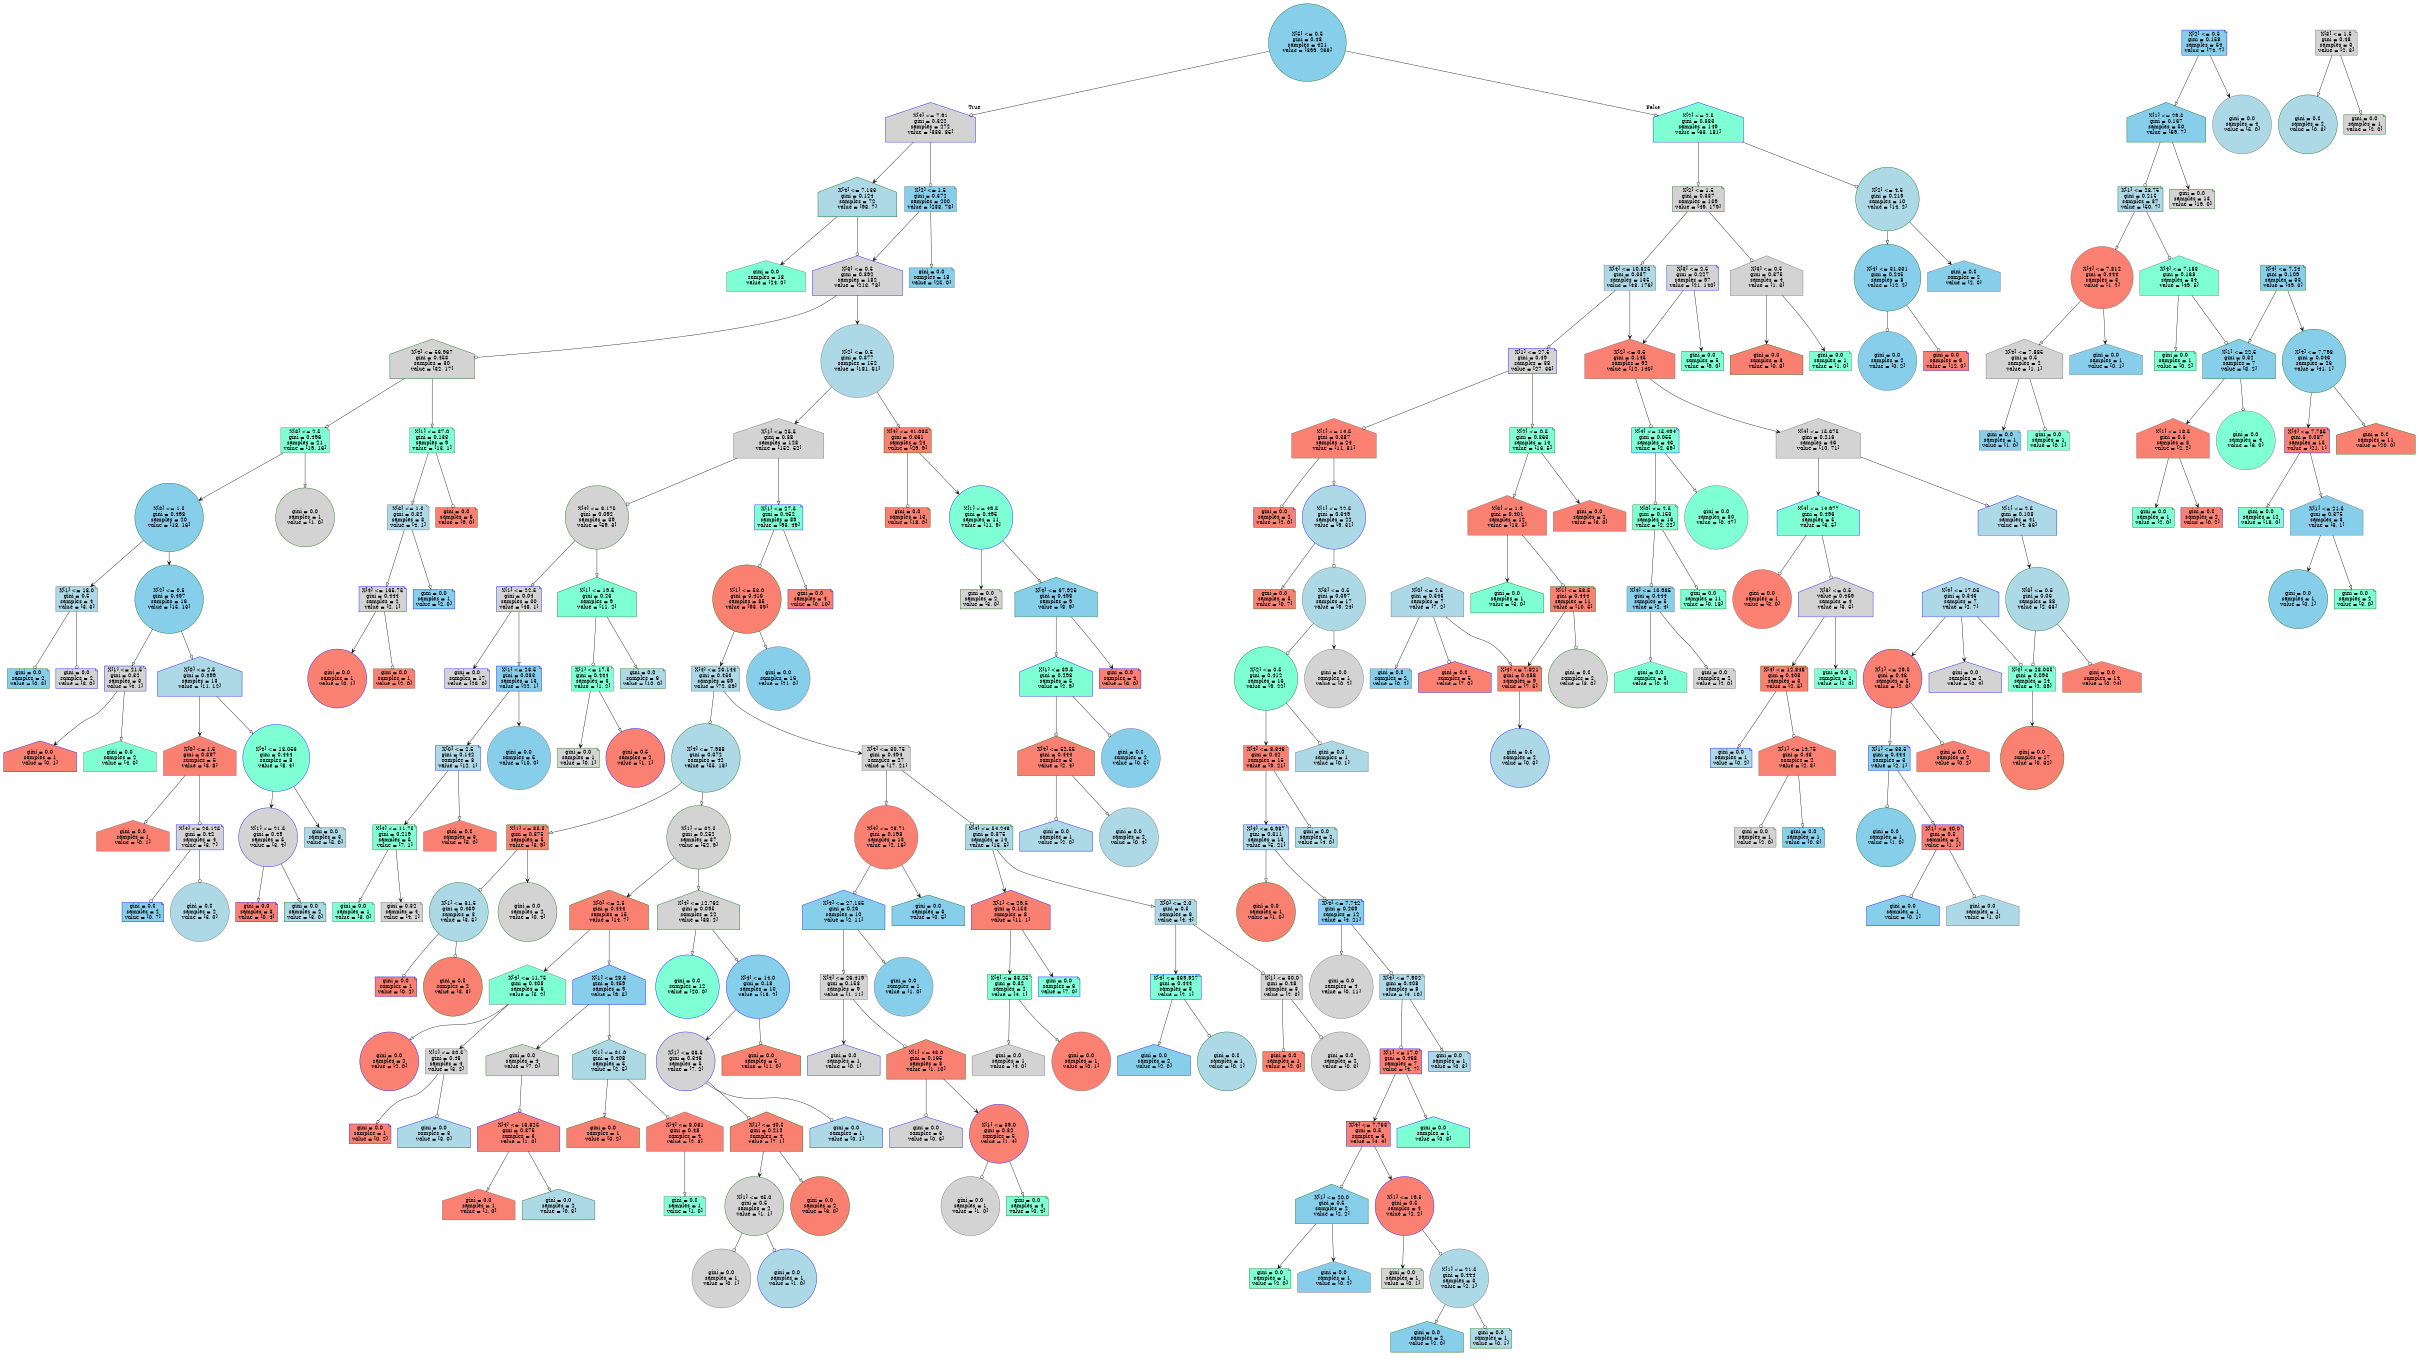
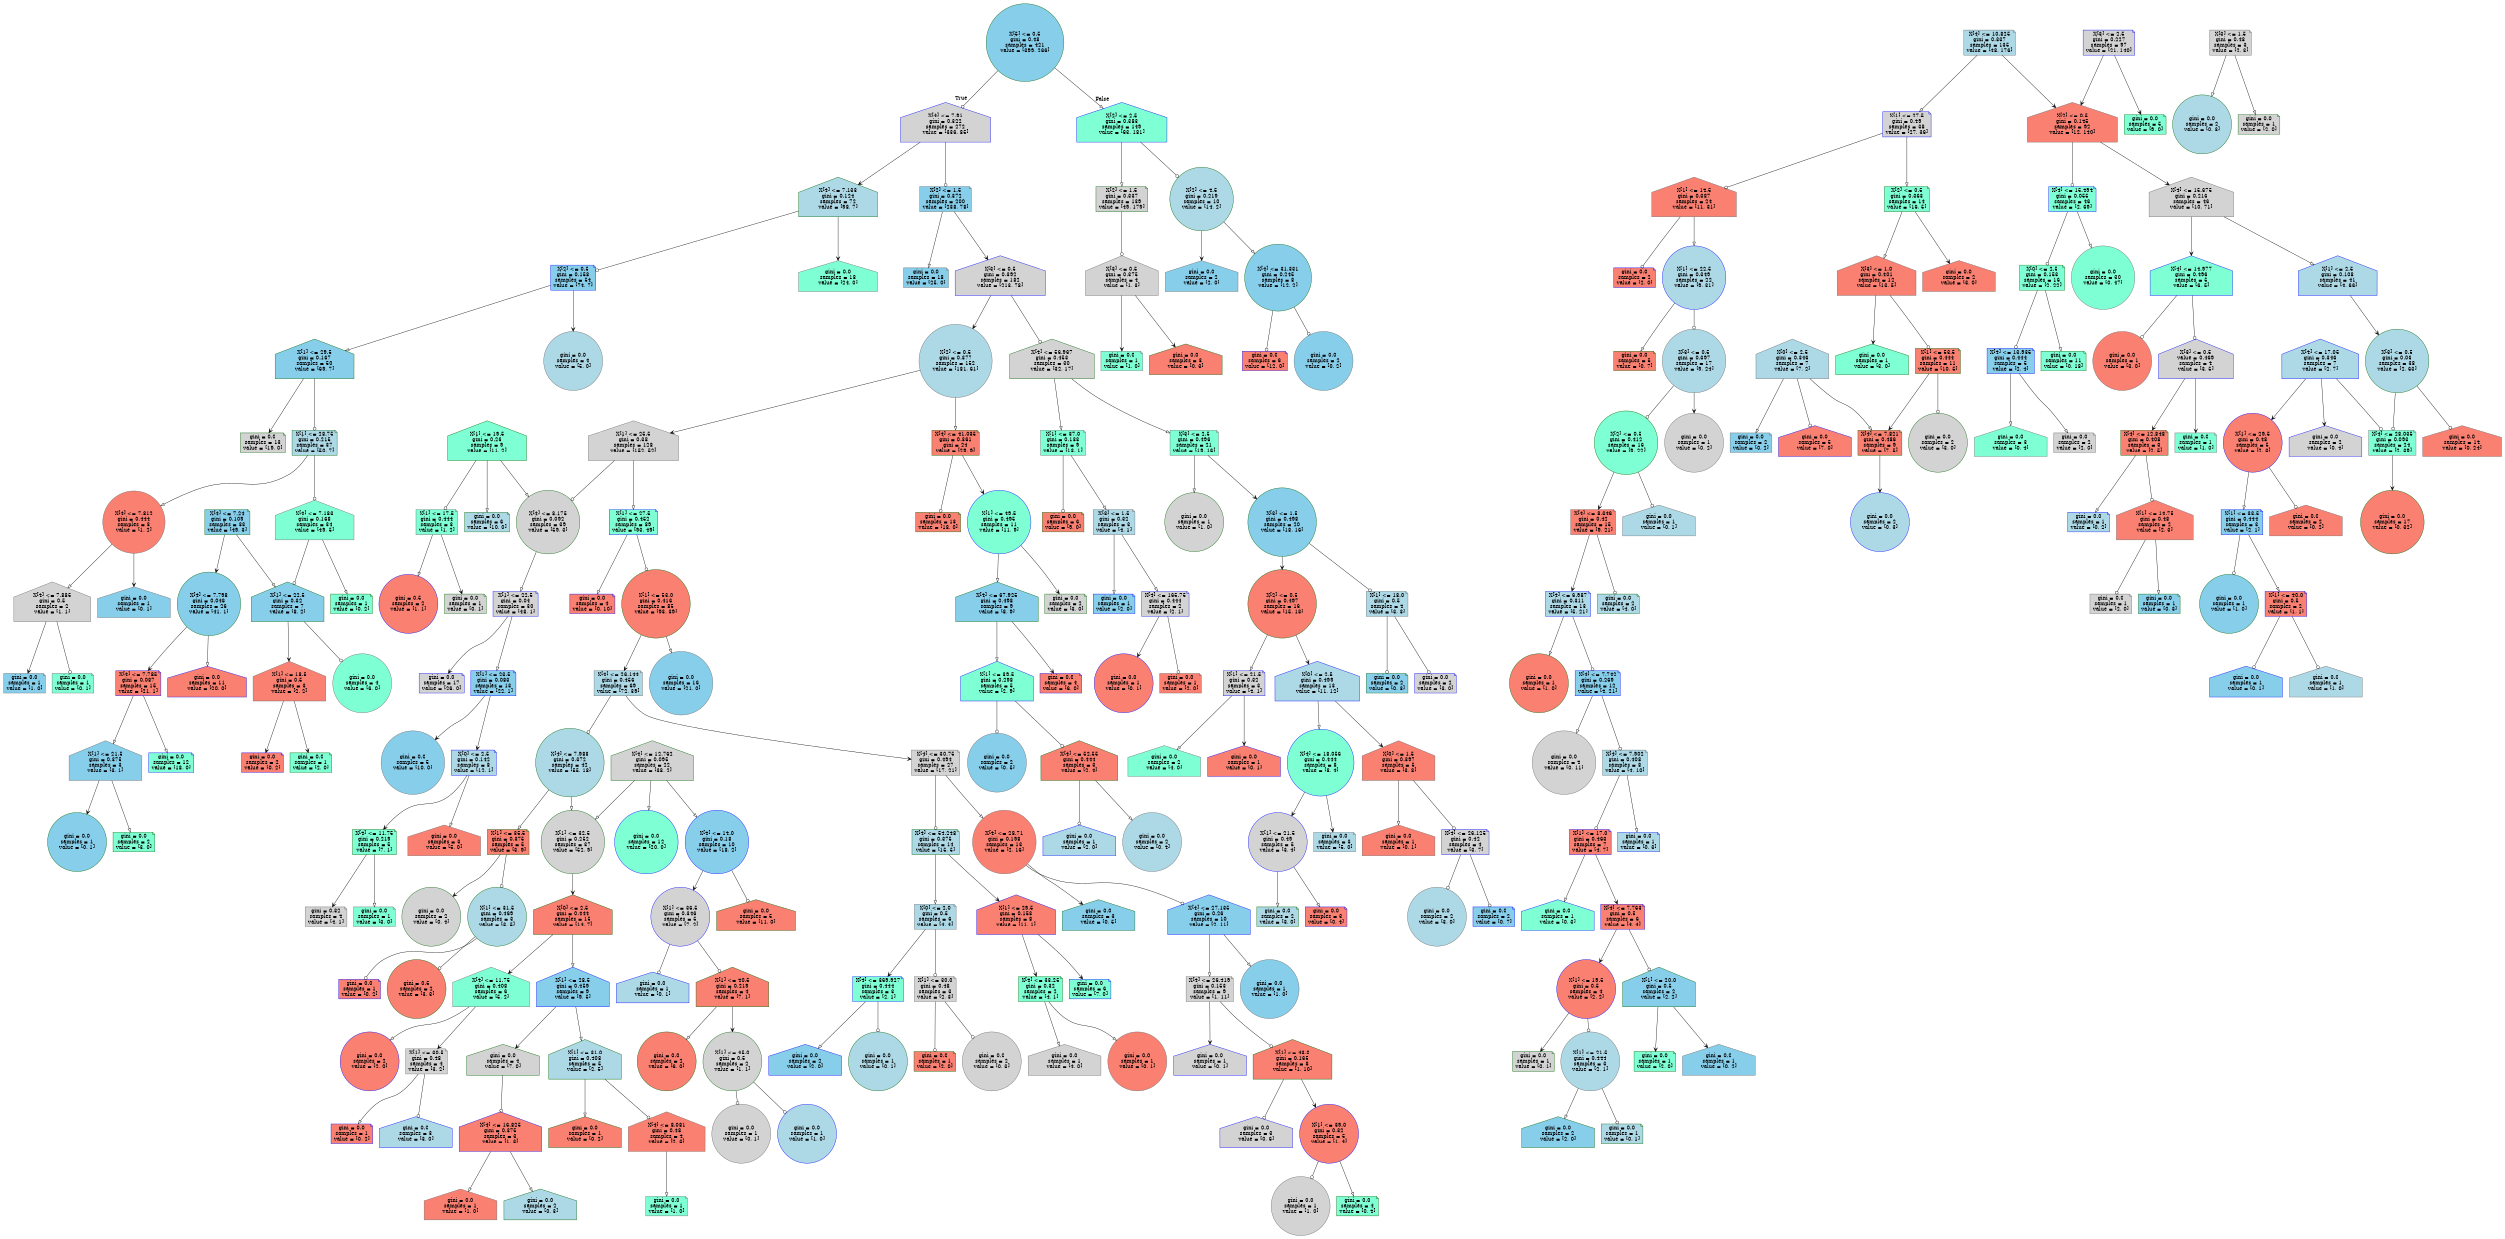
edge "X[4] <= 7.133 gini = 0.124 samples = 72 value = [98, 7]" -> "X[3] <= 0.5 gini = 0.392 samples = 182 value = [213, 78]": now "X[4] <= 7.133 gini = 0.124 samples = 72 value = [98, 7]" -> "X[2] <= 0.5 gini = 0.158 samples = 54 value = [74, 7]"
edge "X[2] <= 1.5 gini = 0.337 samples = 139 value = [49, 179]" -> "X[4] <= 10.825 gini = 0.337 samples = 135 value = [48, 176]": removed
node "X[4] <= 41.035 gini = 0.361 samples = 24 value = [29, 9]": label "X[4] <= 41.035 gini = 0.361 samples = 24 value = [29, 9]" -> "X[4] <= 41.035 gini = 0.361 gini = 24 value = [29, 9]"
node "gini = 0.0 samples = 11 value = [20, 0]": color darkgreen -> blue
edge "X[4] <= 8.175 gini = 0.092 samples = 39 value = [59, 3]" -> "X[1] <= 19.5 gini = 0.26 samples = 9 value = [11, 2]": reversed
edge "X[3] <= 1.5 gini = 0.498 samples = 20 value = [18, 16]" -> "X[1] <= 18.0 gini = 0.5 samples = 4 value = [3, 3]": arrowhead vee -> odot
node "X[2] <= 0.5 gini = 0.497 samples = 16 value = [15, 13]": fillcolor skyblue -> salmon
node "X[4] <= 13.935 gini = 0.444 samples = 5 value = [2, 4]": color gray40 -> blue
edge "X[2] <= 0.5 gini = 0.497 samples = 16 value = [15, 13]" -> "X[0] <= 2.5 gini = 0.499 samples = 13 value = [11, 12]": arrowhead onormal -> vee
edge "X[1] <= 32.5 gini = 0.252 samples = 37 value = [52, 9]" -> "X[4] <= 12.762 gini = 0.095 samples = 22 value = [38, 2]": reversed
